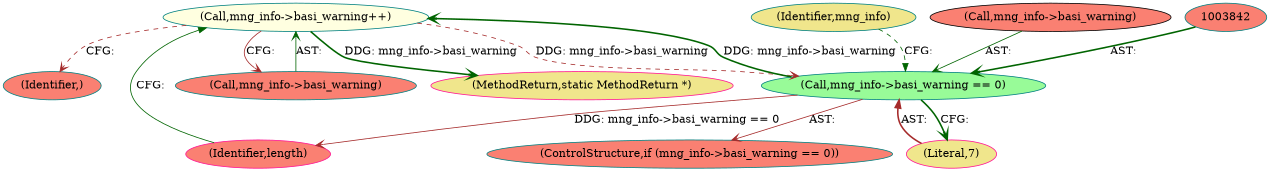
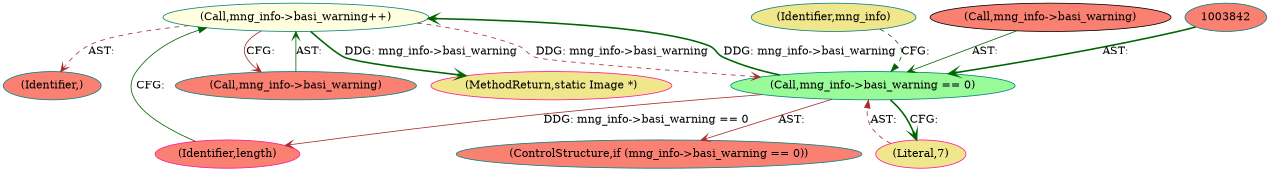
edge "(Call,mng_info->basi_warning++)" -> "(Identifier,)": label "CFG: " -> "AST: "
node "(MethodReturn,static MethodReturn *)": label "(MethodReturn,static MethodReturn *)" -> "(MethodReturn,static Image *)"
edge "(Literal,7)" -> "(Call,mng_info->basi_warning == 0)": style bold -> dashed
